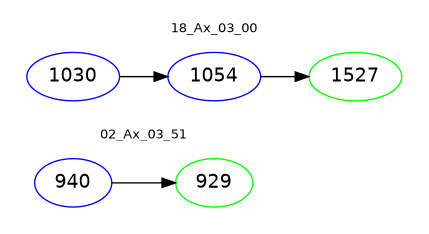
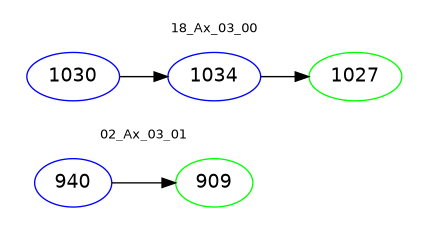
node "1054": label "1054" -> "1034"
node "1527": label "1527" -> "1027"
cluster "02_Ax_03_51": label "02_Ax_03_51" -> "02_Ax_03_01"
node "929": label "929" -> "909"
